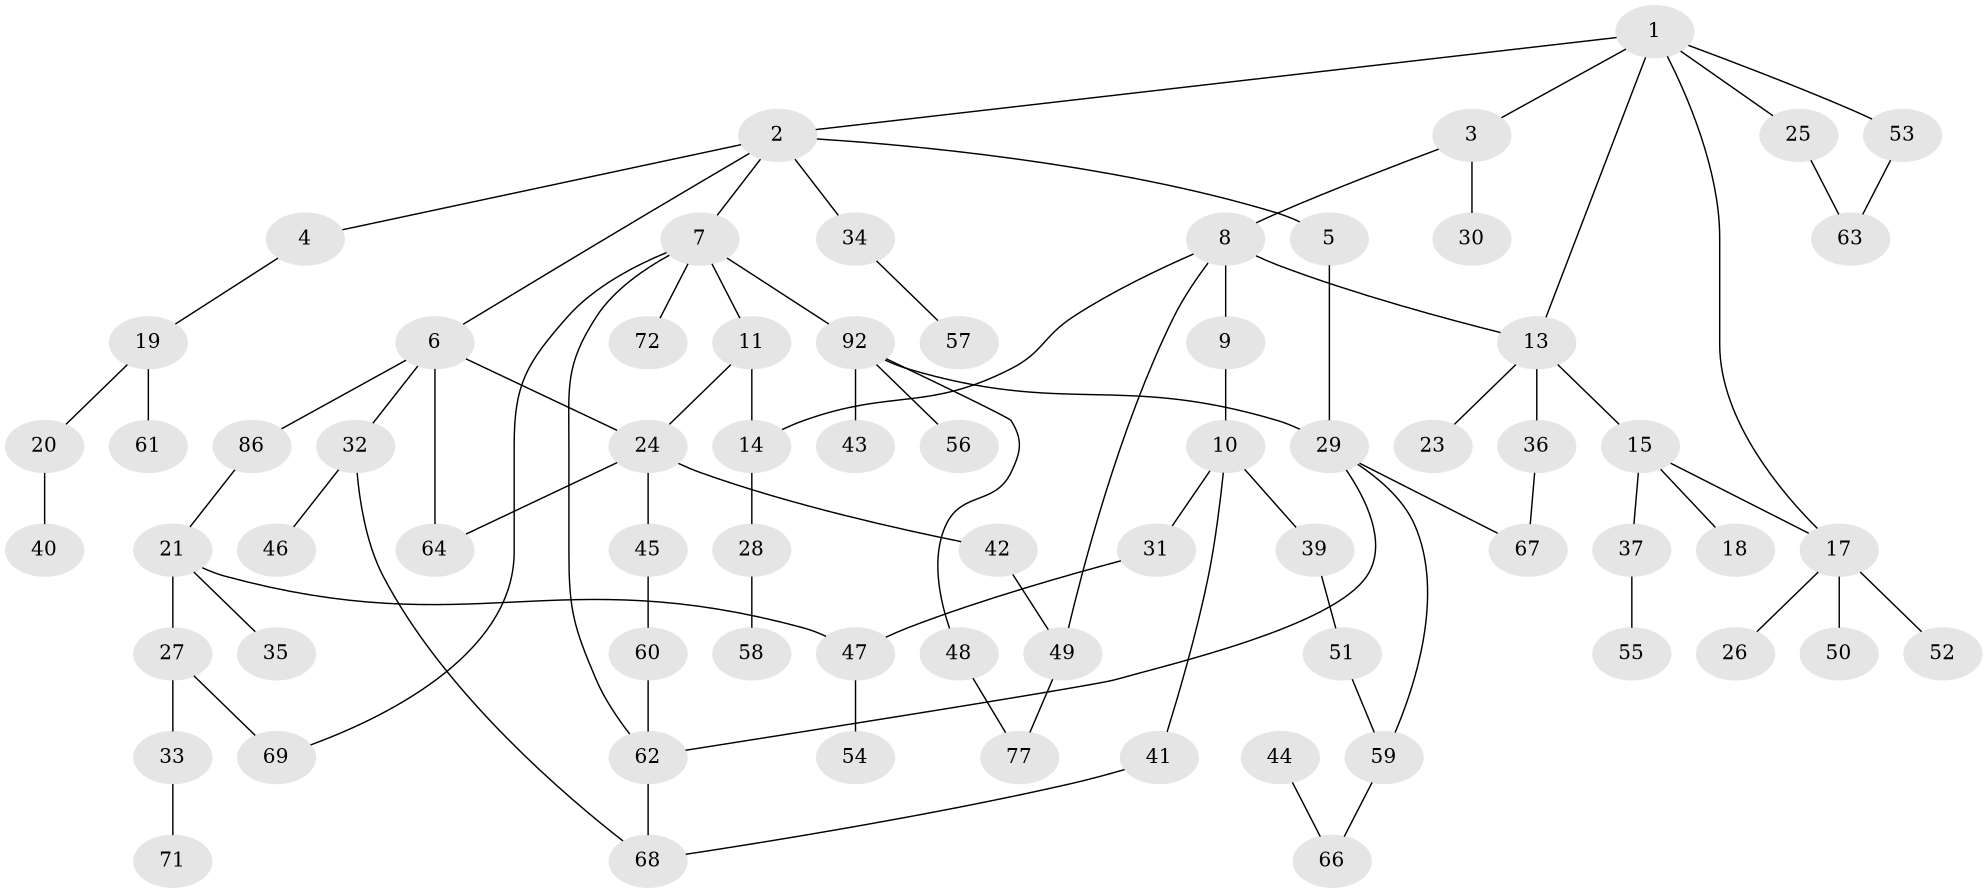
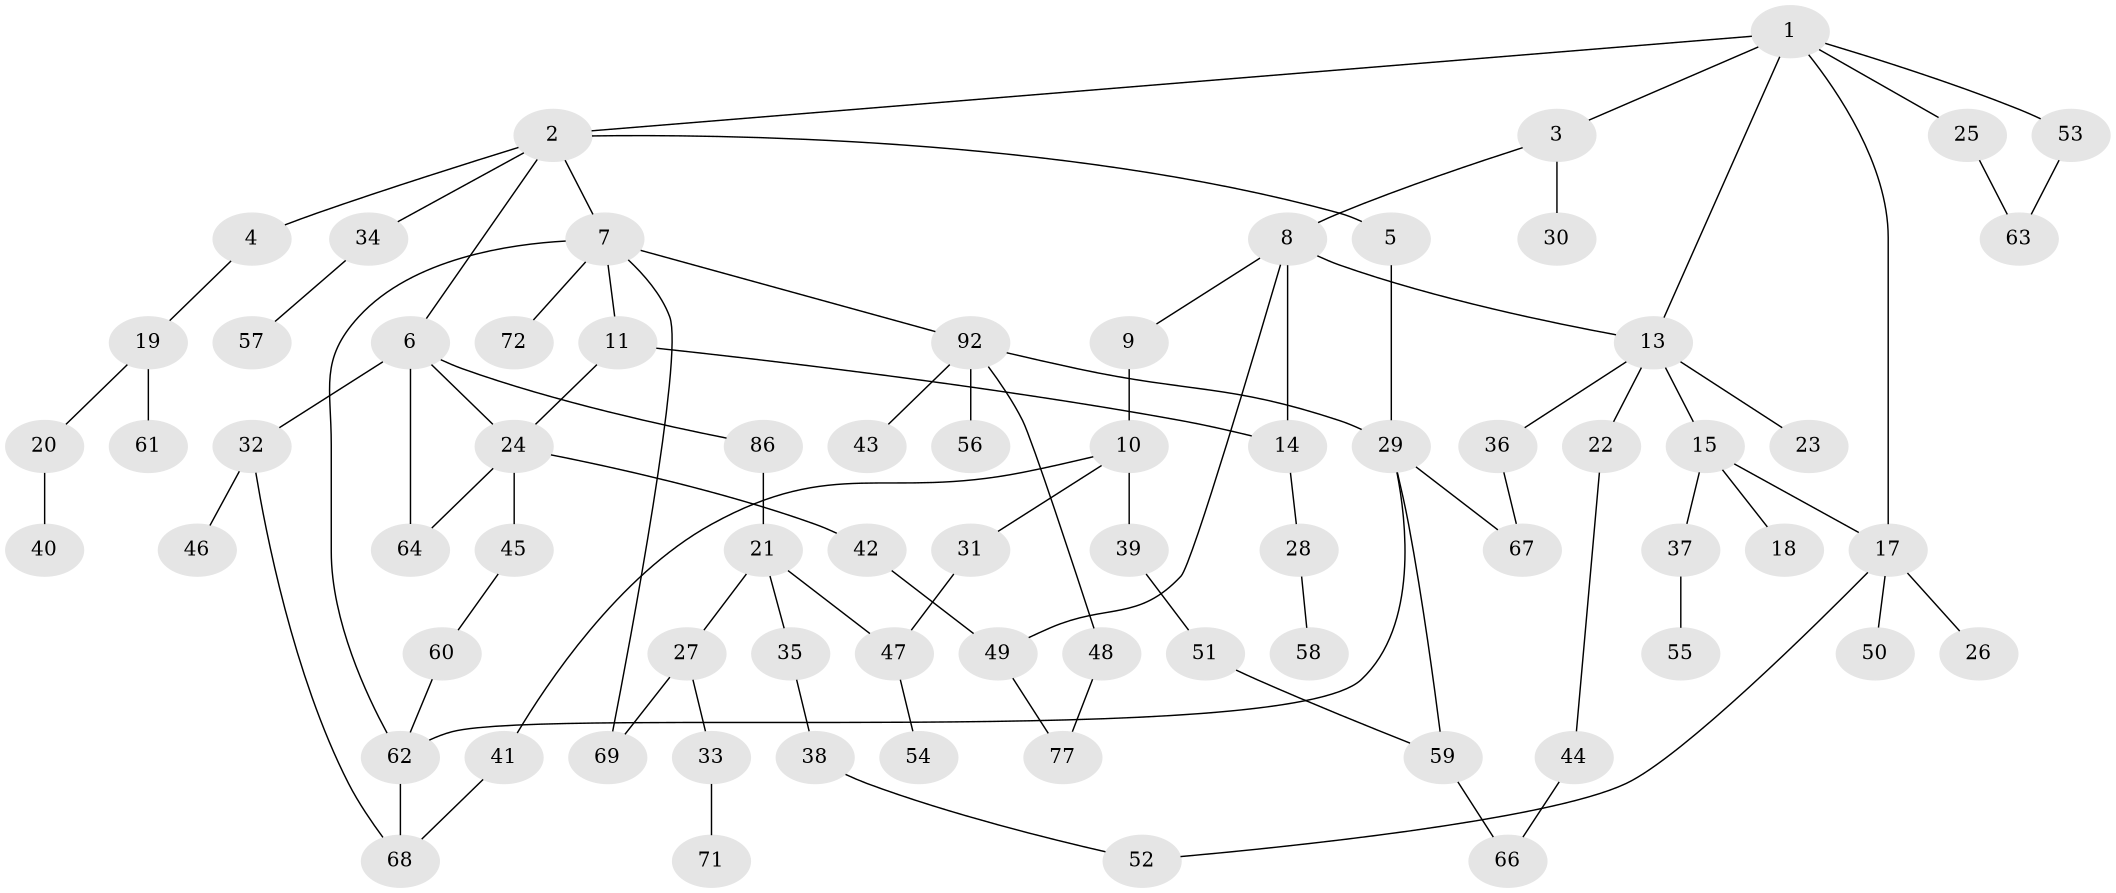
node "22": added
node "38": added
